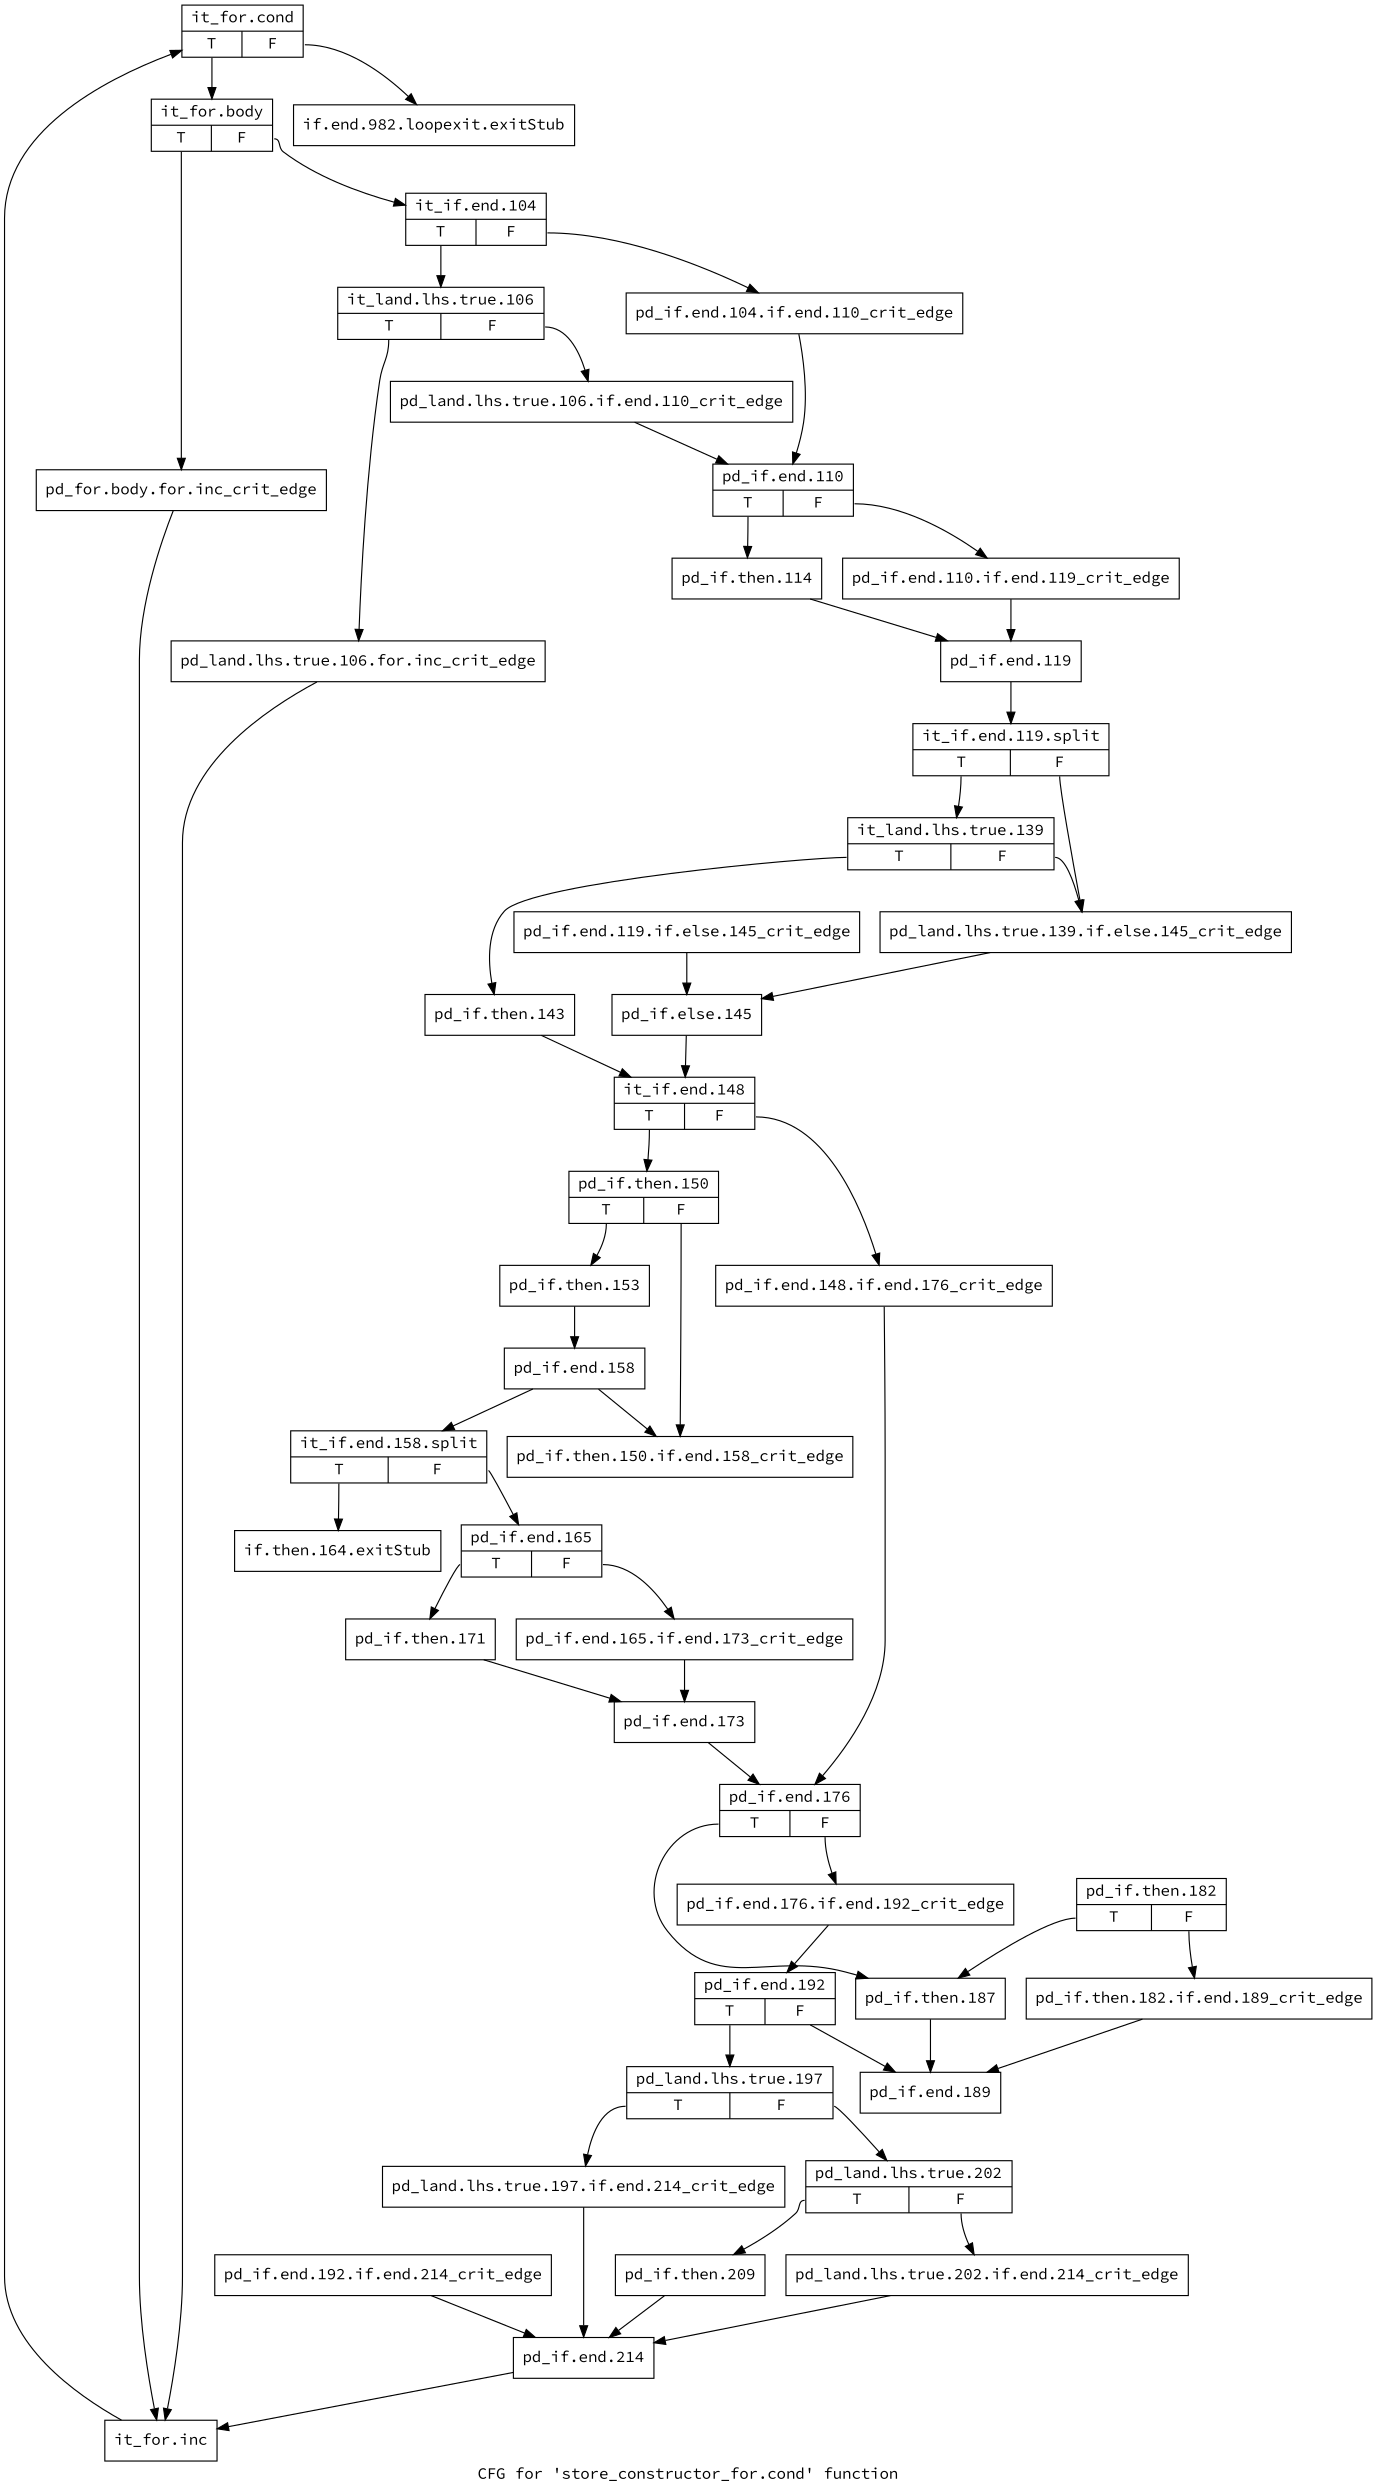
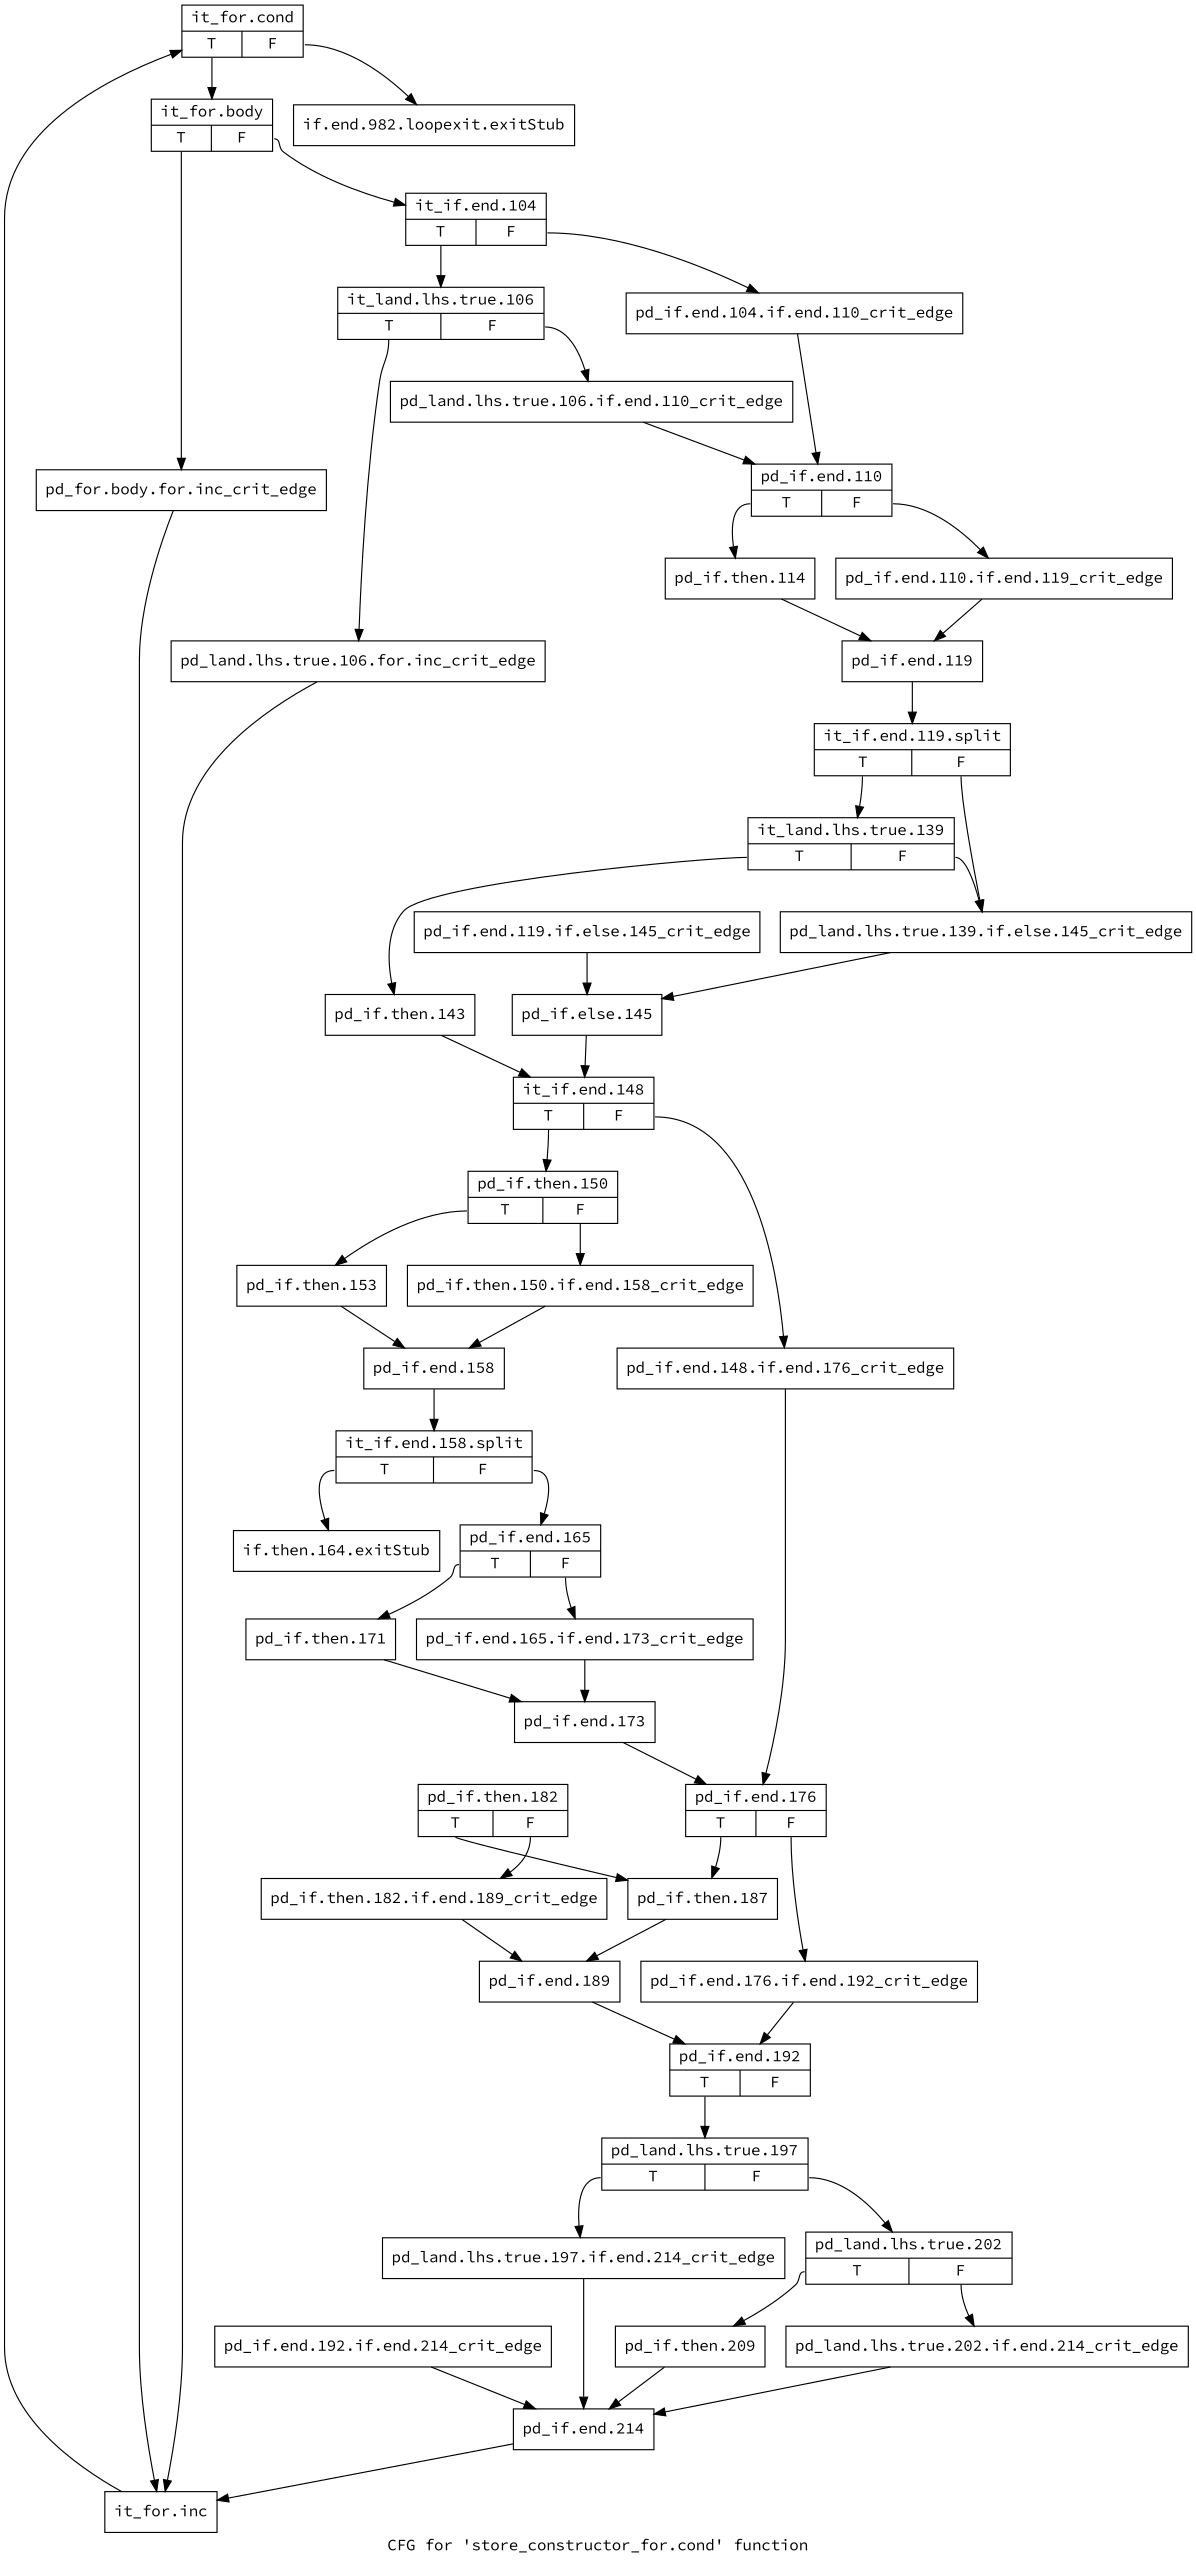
edge "pd_if.end.158" -> "pd_if.then.150.if.end.158_crit_edge": reversed
edge "pd_if.end.192" -> "pd_if.end.189": reversed
